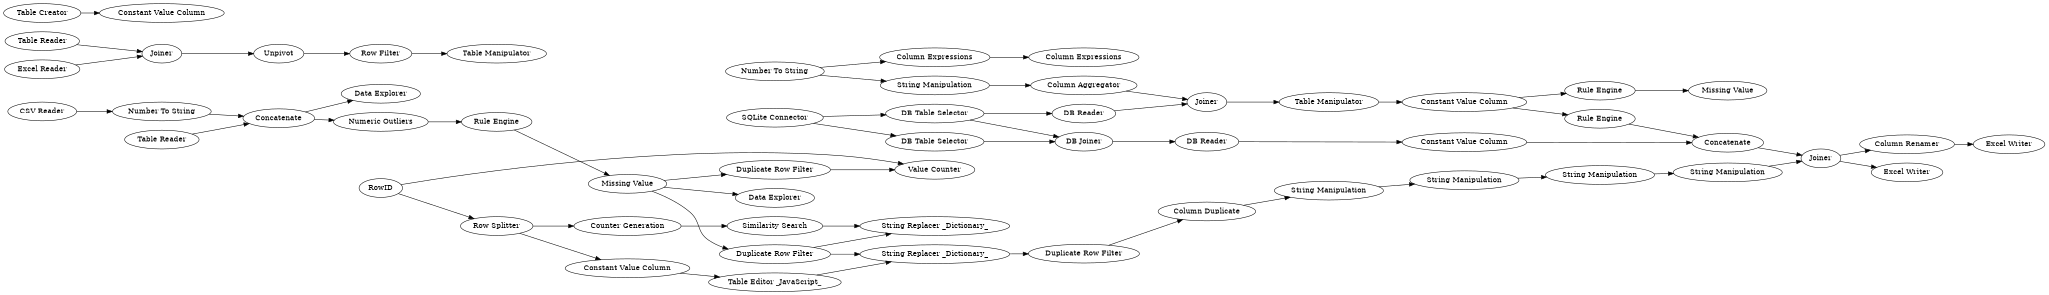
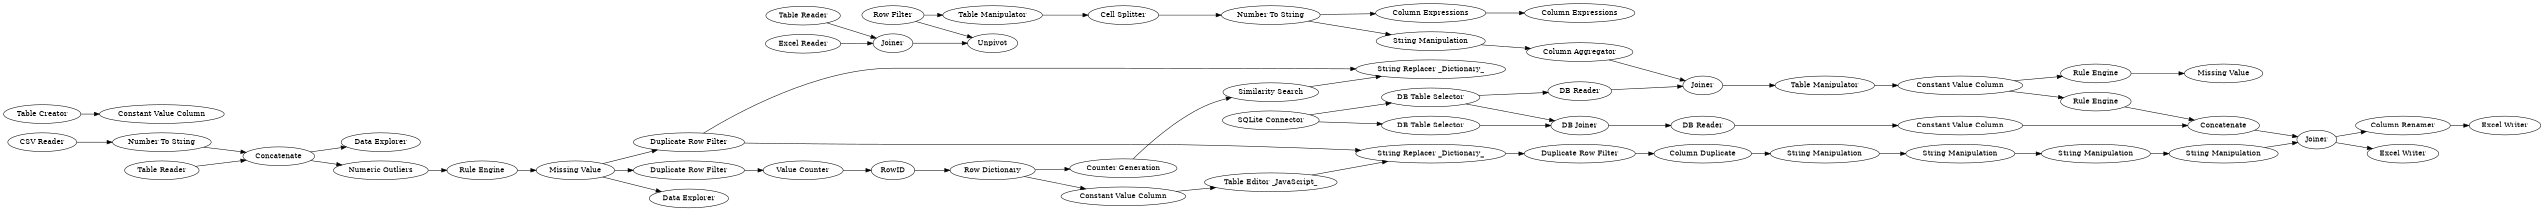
node "Cell Splitter": added
edge "Unpivot" -> "Row Filter": reversed
edge "RowID" -> "Value Counter": reversed
node "Row Splitter": label "Row Splitter" -> "Row Dictionary"
